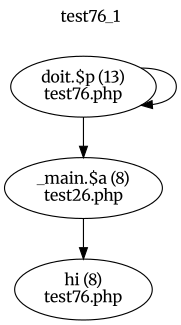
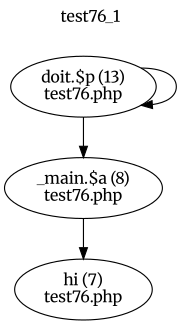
node "_main.$a (8) test26.php": label "_main.$a (8) test26.php" -> "_main.$a (8) test76.php"
node "hi (8) test76.php": label "hi (8) test76.php" -> "hi (7) test76.php"
